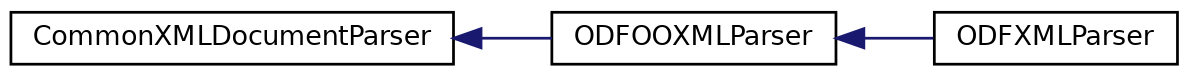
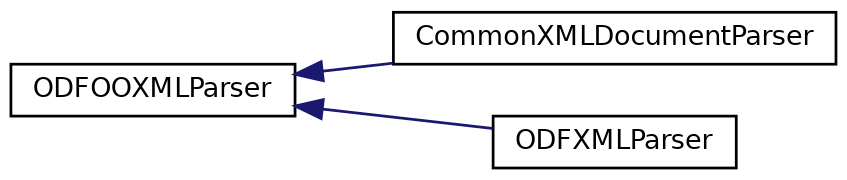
edge "ODFOOXMLParser" -> "CommonXMLDocumentParser": reversed
